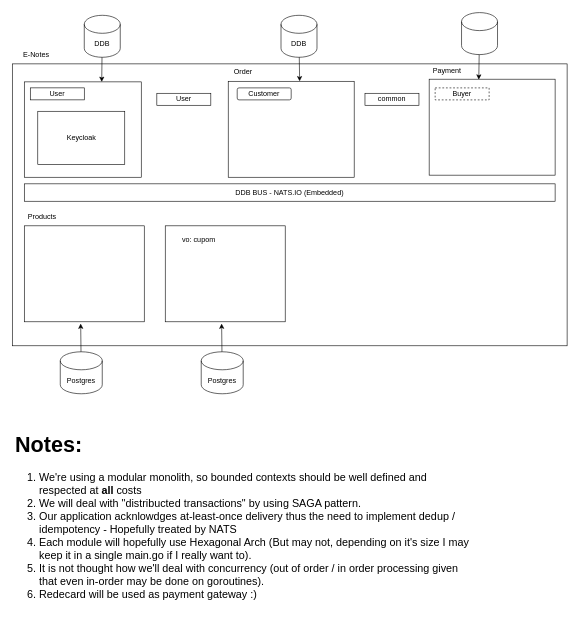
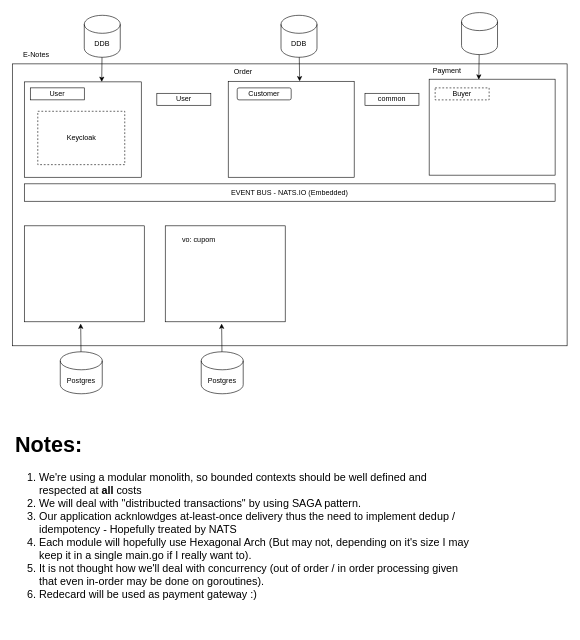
node "Keycloak": style solid -> dashed
node "DDB BUS - NATS.IO (Embedded)": label "DDB BUS - NATS.IO (Embedded)" -> "EVENT BUS - NATS.IO (Embedded)"
node "Products": removed
